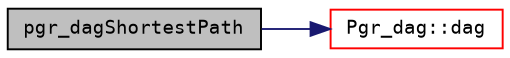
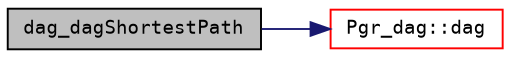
node "pgr_dagShortestPath": label "pgr_dagShortestPath" -> "dag_dagShortestPath"
